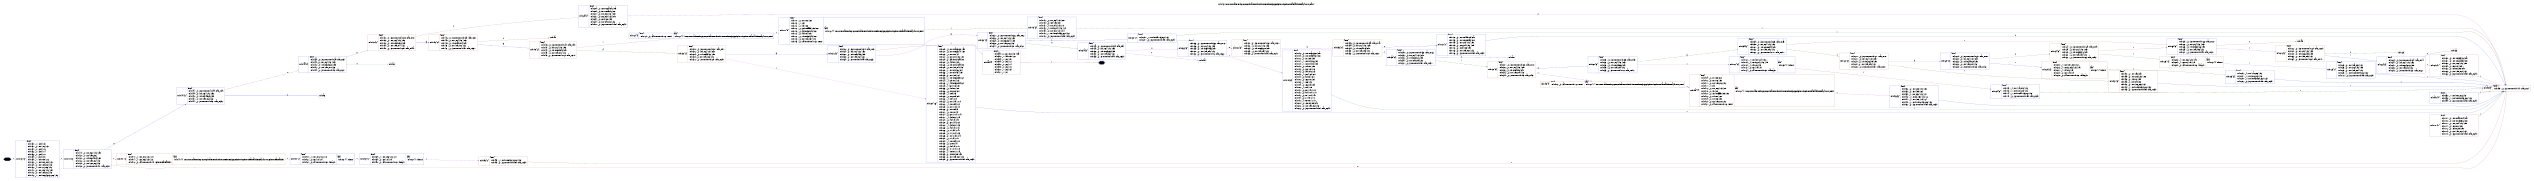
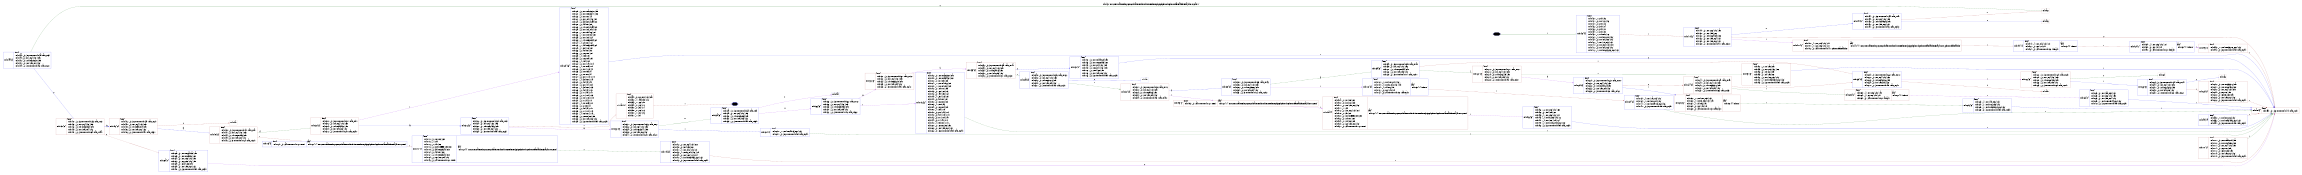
edge "0x401494 [22]" -> "0x4014aa [22]": now "0x401494 [22]" -> "0x401ac2"
